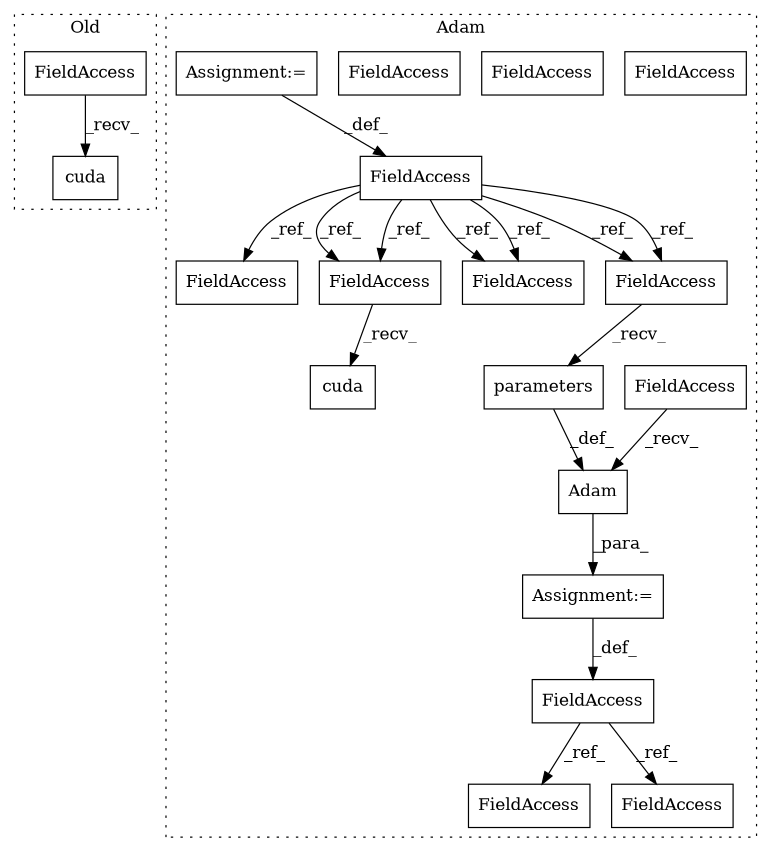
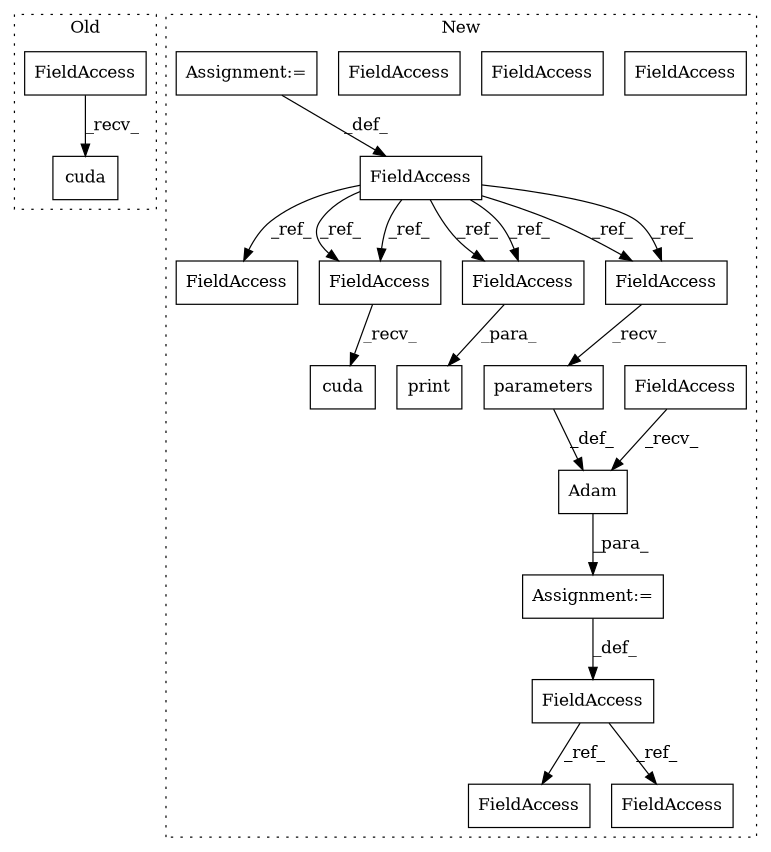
cluster "Adam": label "Adam" -> "New"
node "print": added
